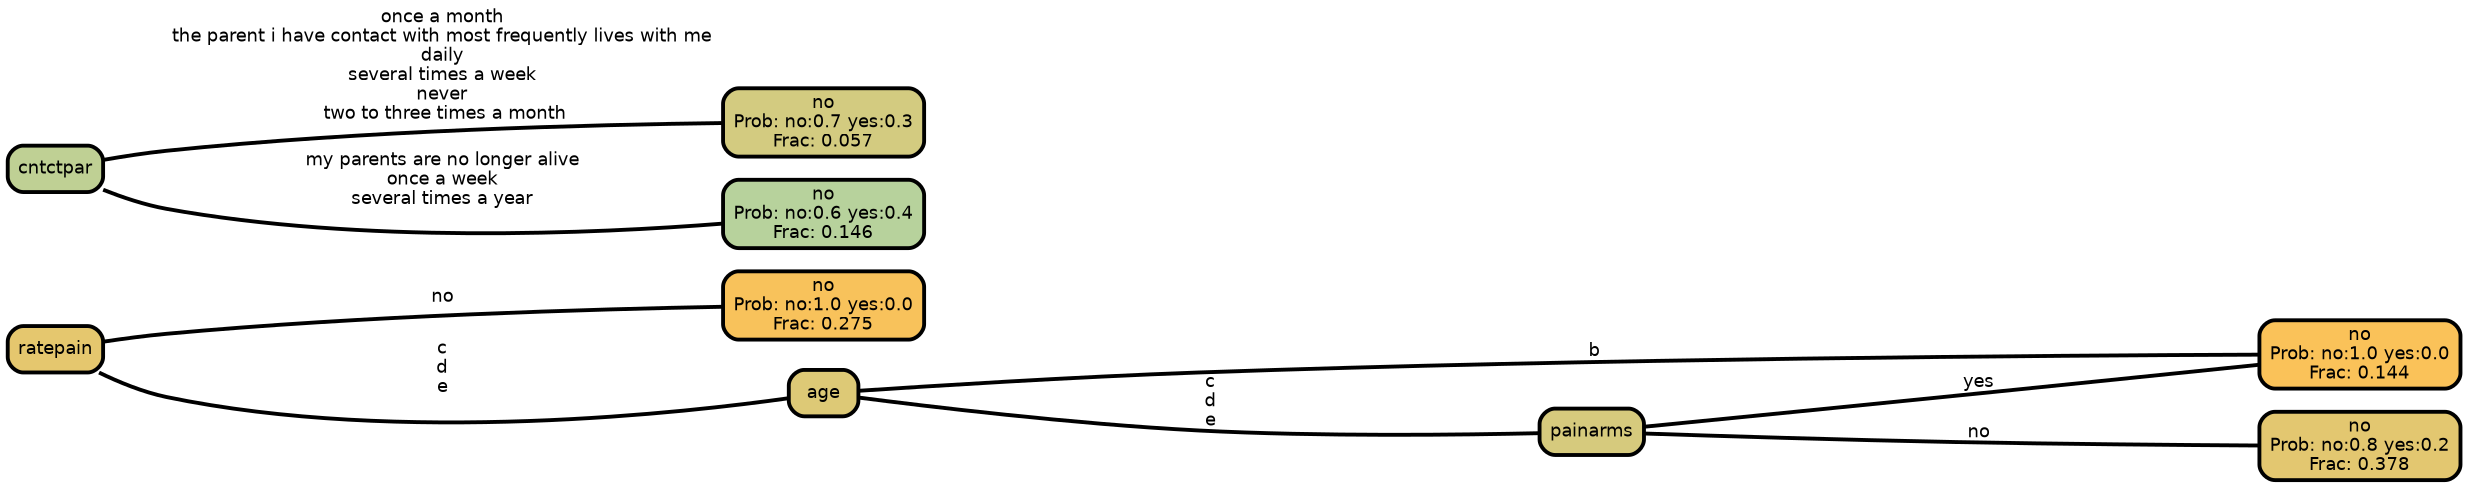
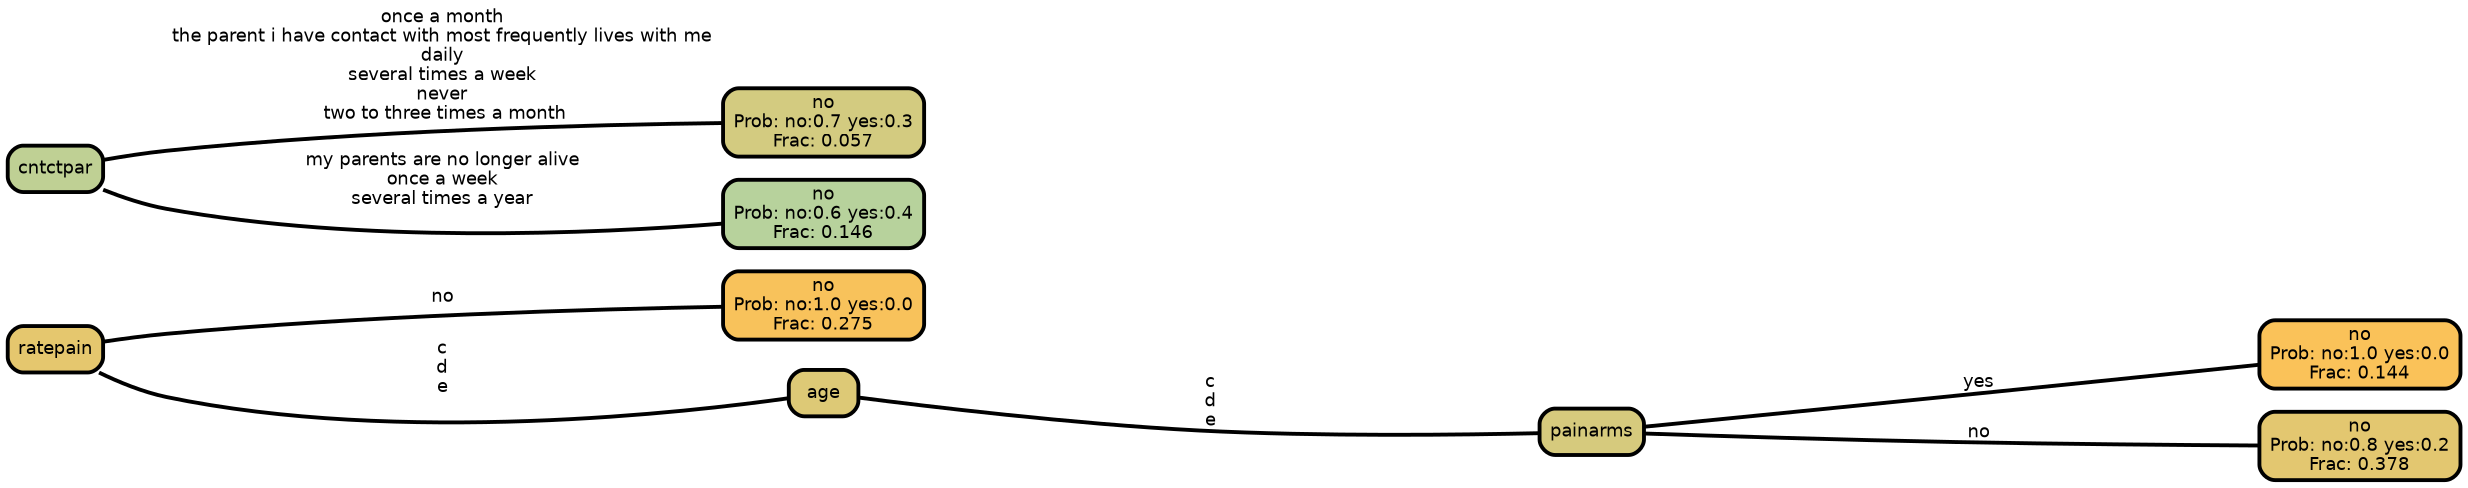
edge "no Prob: no:1.0 yes:0.0 Frac: 0.144" -- "age": removed, label "b"
